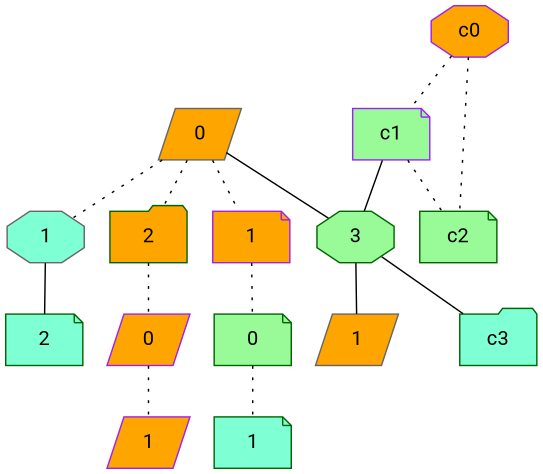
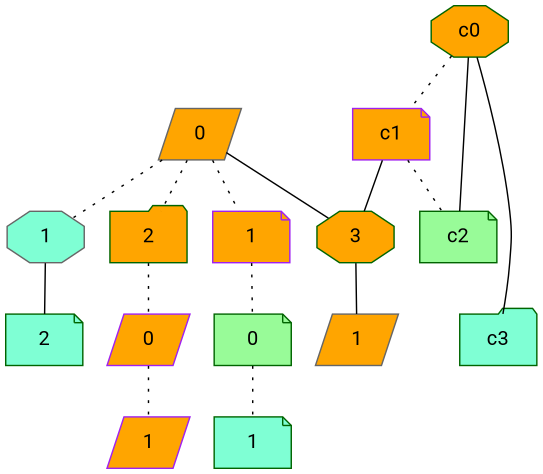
node "c0": color purple -> darkgreen
node "c1": fillcolor palegreen -> orange
edge "c0" -- "c2": style dotted -> solid
node "3": fillcolor palegreen -> orange
edge "3" -- "c3": now "c0" -- "c3"
